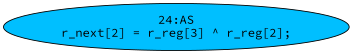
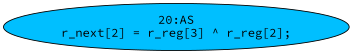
node "24:AS r_next[2] = r_reg[3] ^ r_reg[2];": label "24:AS r_next[2] = r_reg[3] ^ r_reg[2];" -> "20:AS r_next[2] = r_reg[3] ^ r_reg[2];"
